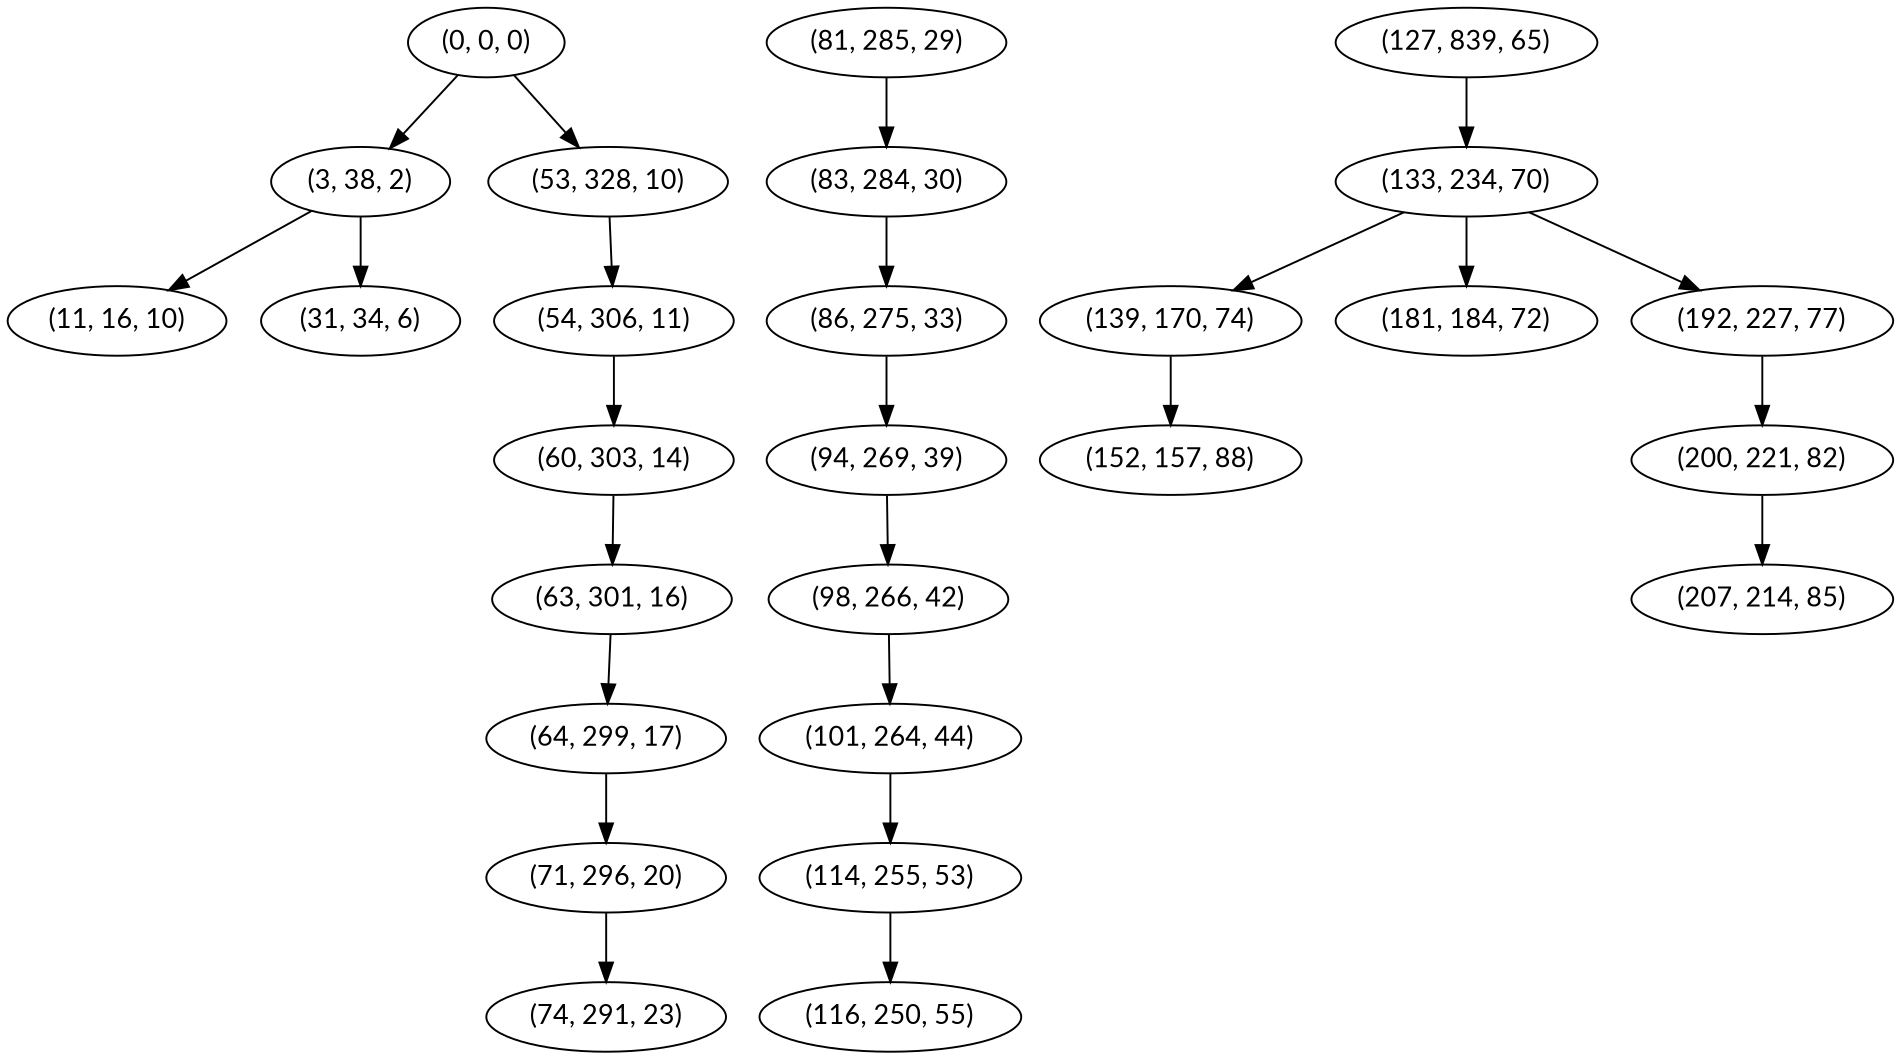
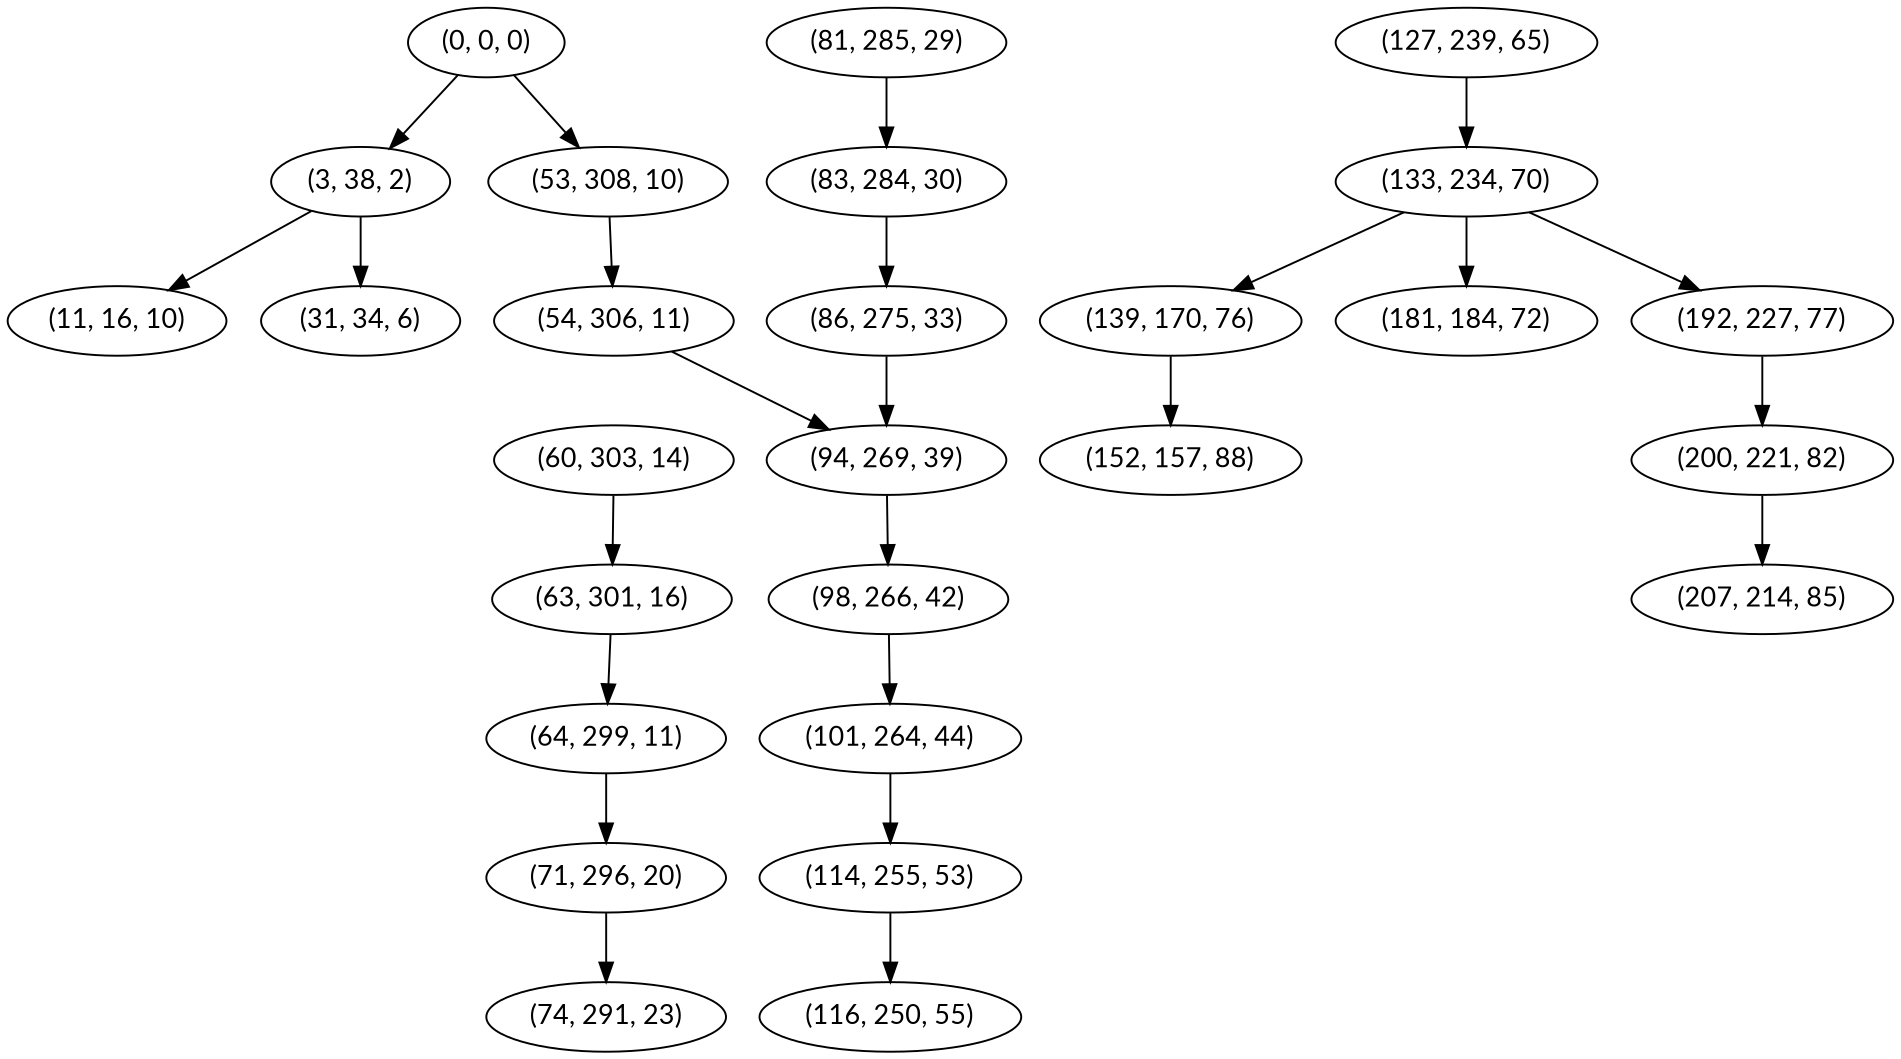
node "(127, 839, 65)": label "(127, 839, 65)" -> "(127, 239, 65)"
node "(53, 328, 10)": label "(53, 328, 10)" -> "(53, 308, 10)"
node "(139, 170, 74)": label "(139, 170, 74)" -> "(139, 170, 76)"
edge "(54, 306, 11)" -> "(60, 303, 14)": now "(54, 306, 11)" -> "(94, 269, 39)"
node "(64, 299, 17)": label "(64, 299, 17)" -> "(64, 299, 11)"
